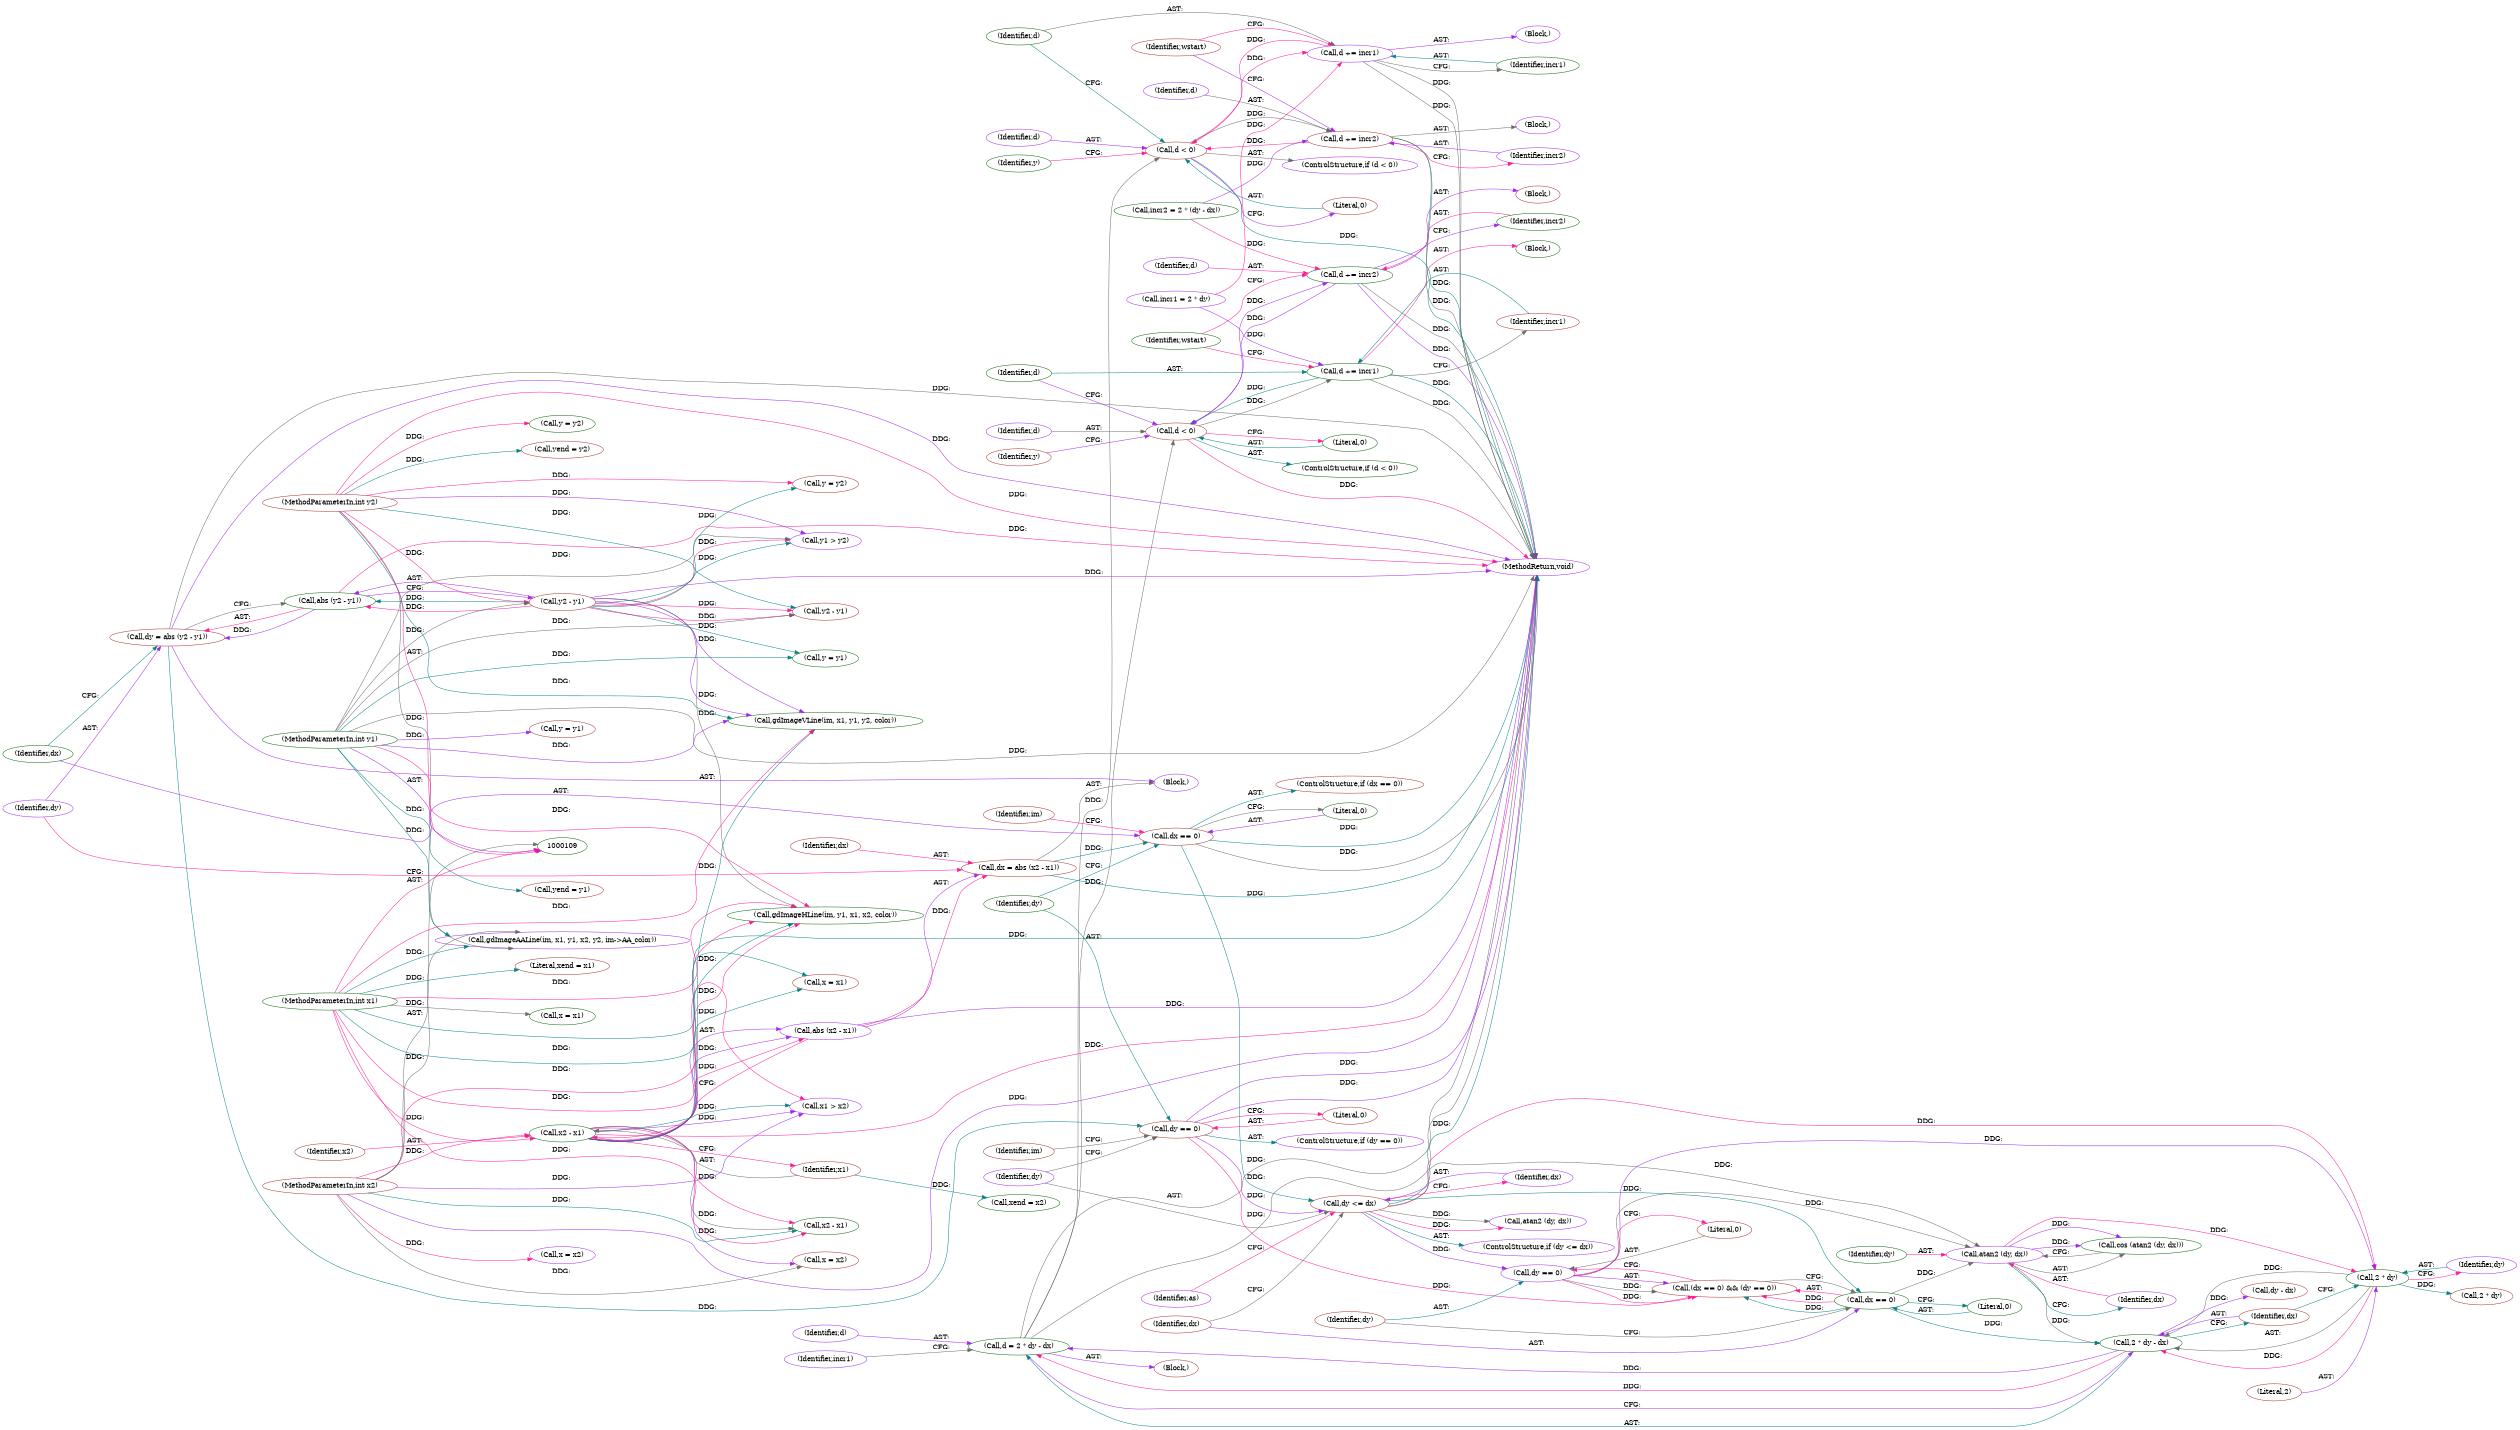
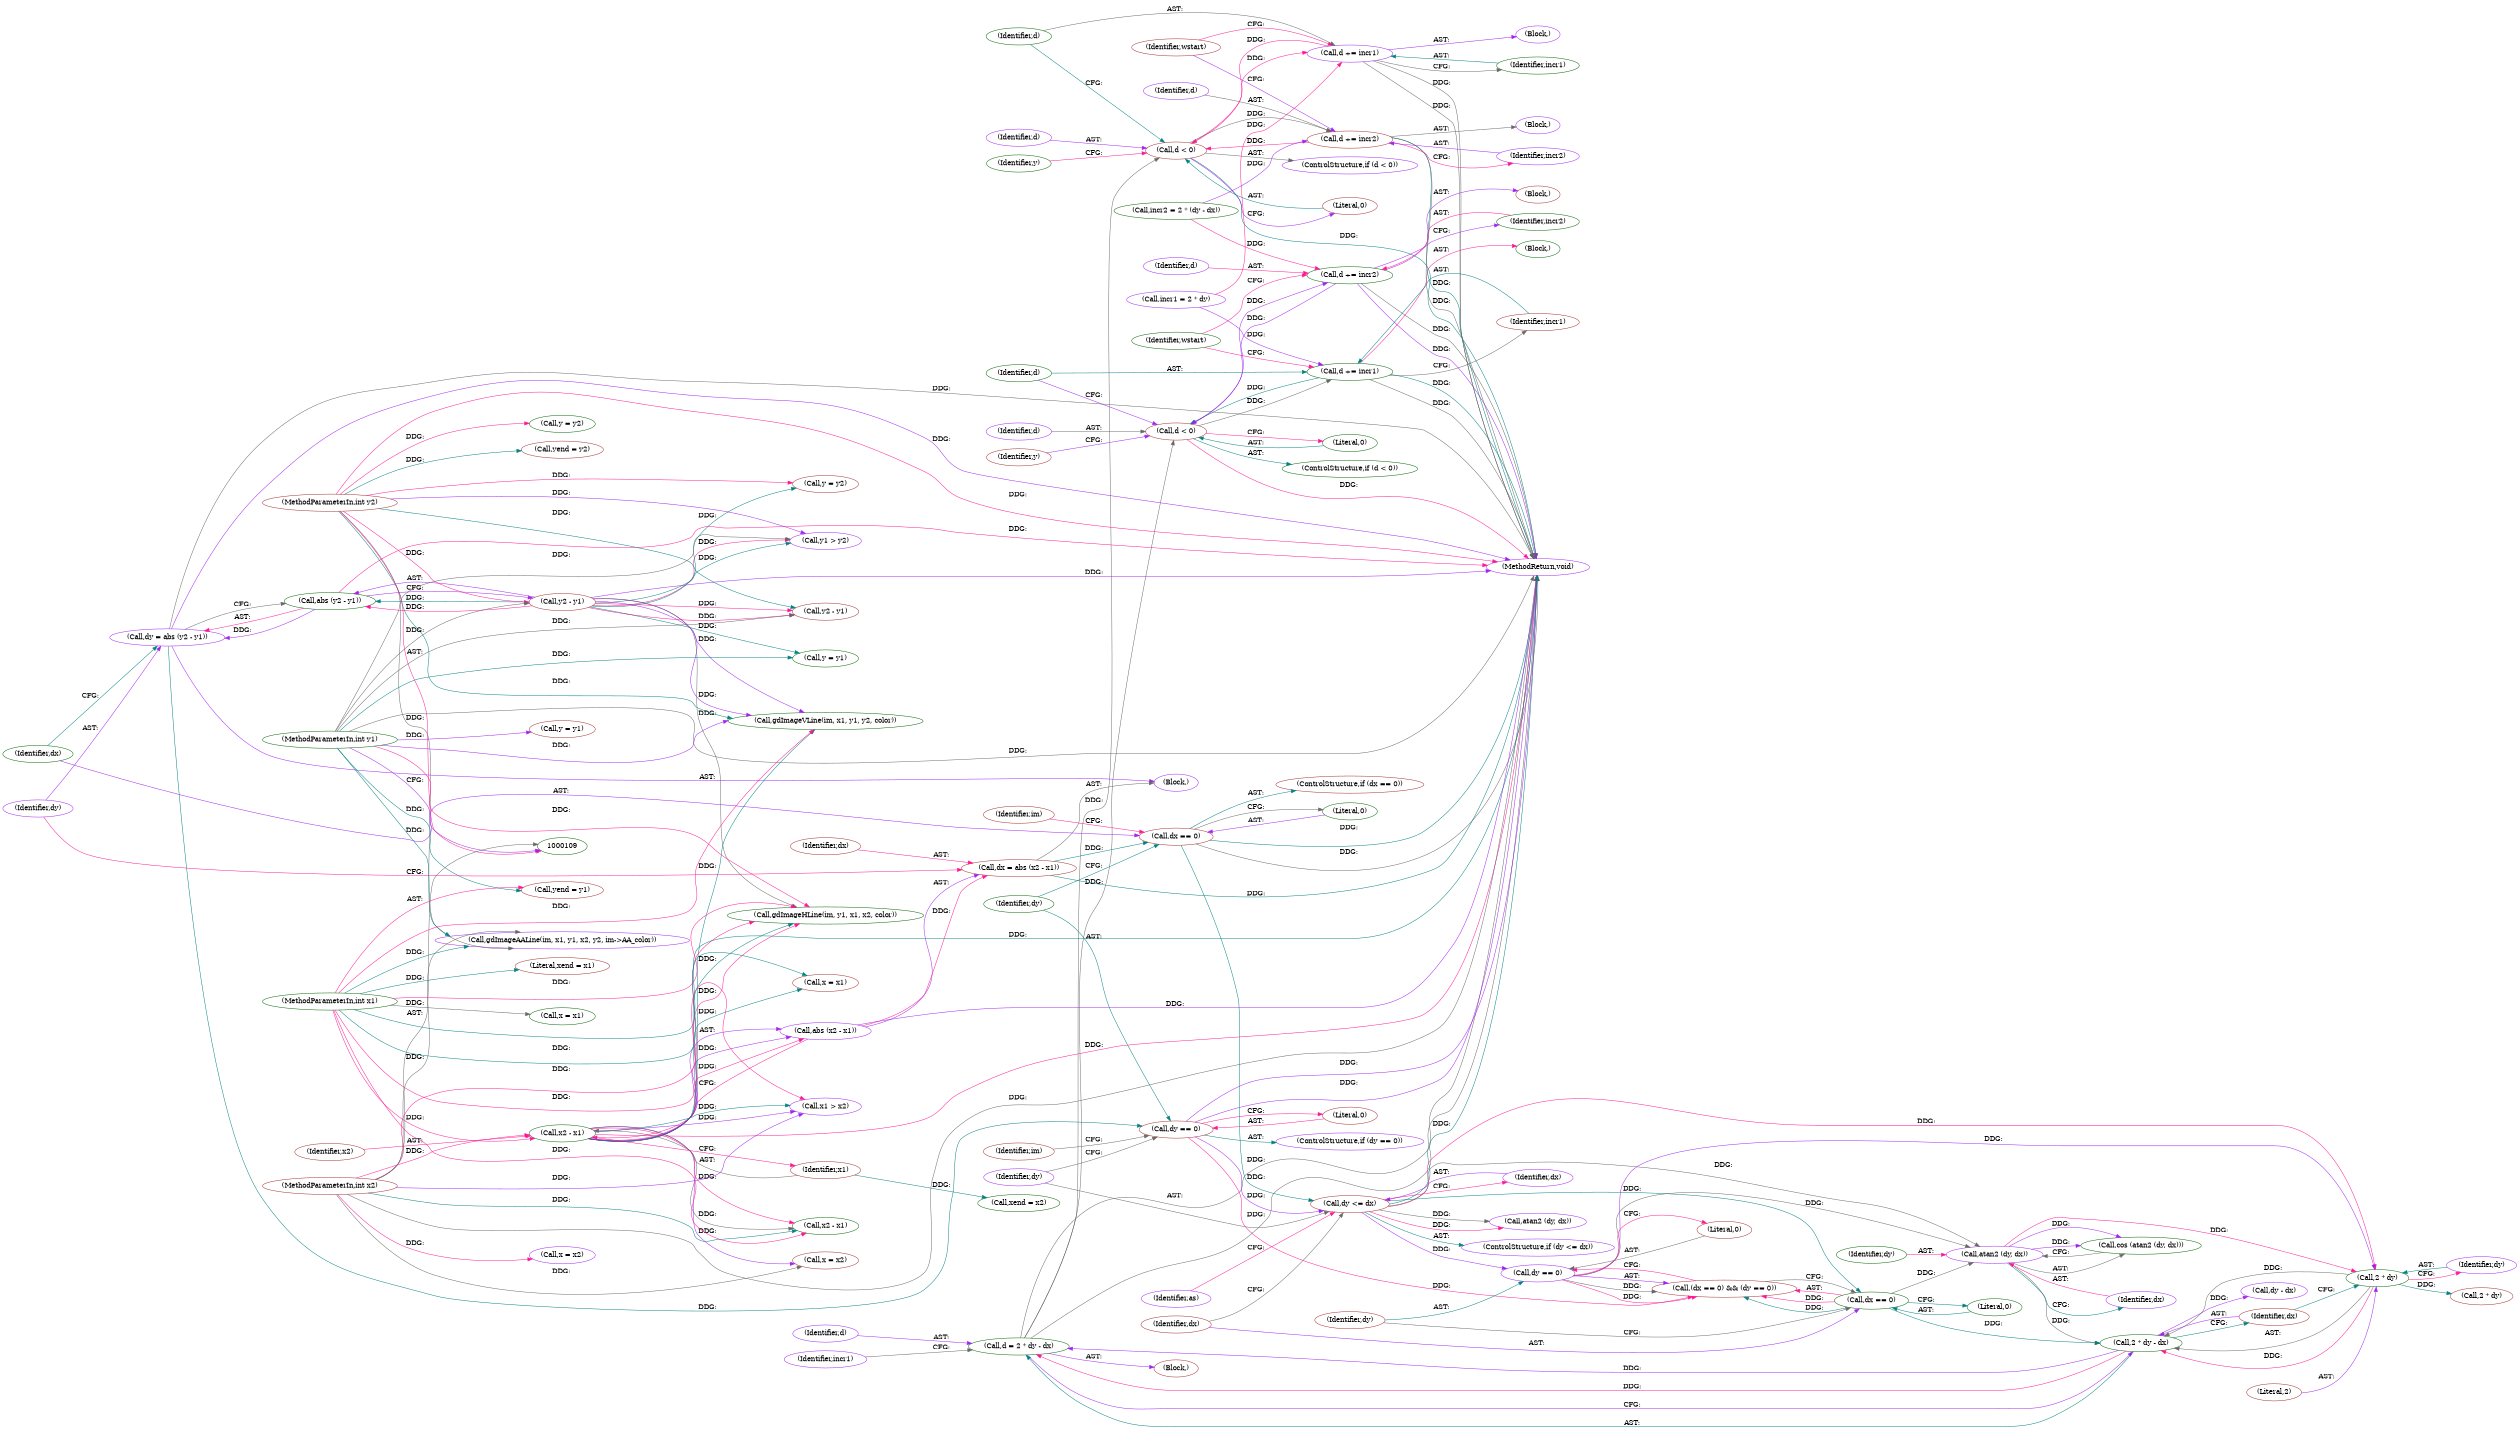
node "(Call,dy = abs (y2 - y1))": color brown -> purple
edge "(MethodParameterIn,int y1)" -> "1000109": label "AST: " -> "CFG: "
edge "(MethodParameterIn,int x1)" -> "1000109": now "(MethodParameterIn,int x1)" -> "(Call,yend = y1)"
edge "(MethodParameterIn,int x2)" -> "(MethodReturn,void)": color purple -> gray40
node "(Call,dy - dx)": color brown -> purple
